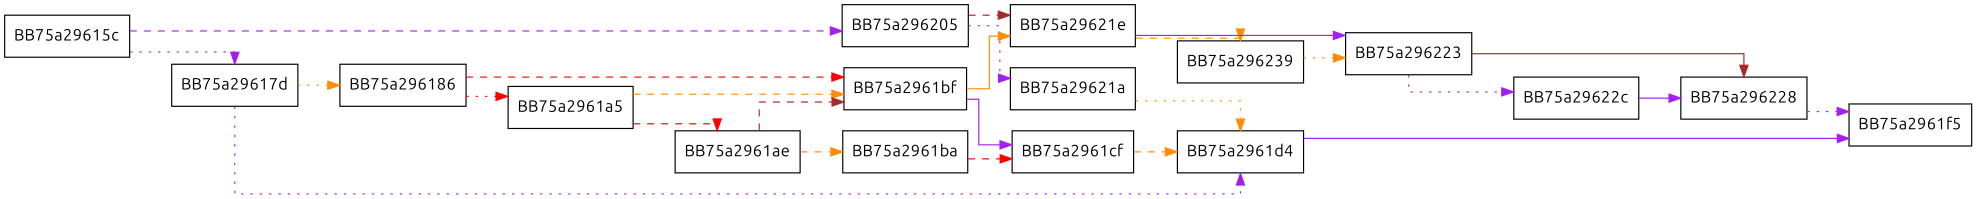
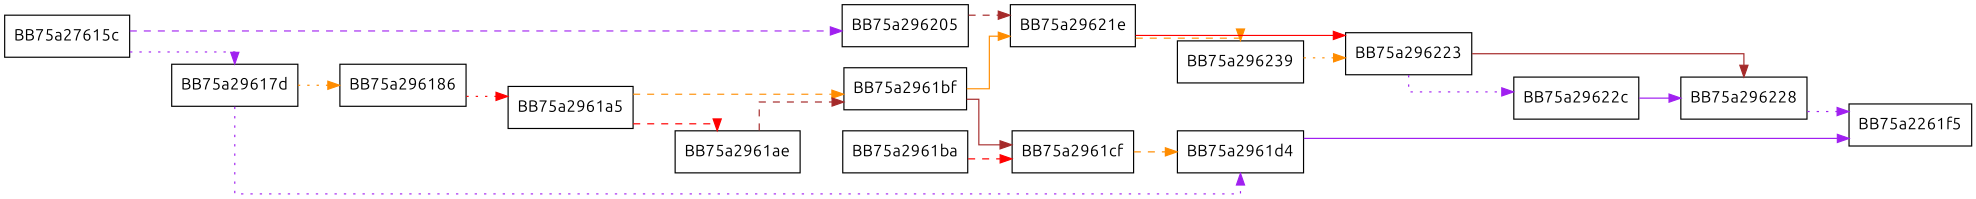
edge "BB75a29621e" -> "BB75a296223": color purple -> red
node "BB75a29615c": label "BB75a29615c" -> "BB75a27615c"
edge "BB75a296186" -> "BB75a2961bf": removed
node "BB75a29621a": removed
node "BB75a2961f5": label "BB75a2961f5" -> "BB75a2261f5"
edge "BB75a2961bf" -> "BB75a2961cf": color purple -> brown
edge "BB75a2961ae" -> "BB75a2961ba": removed
